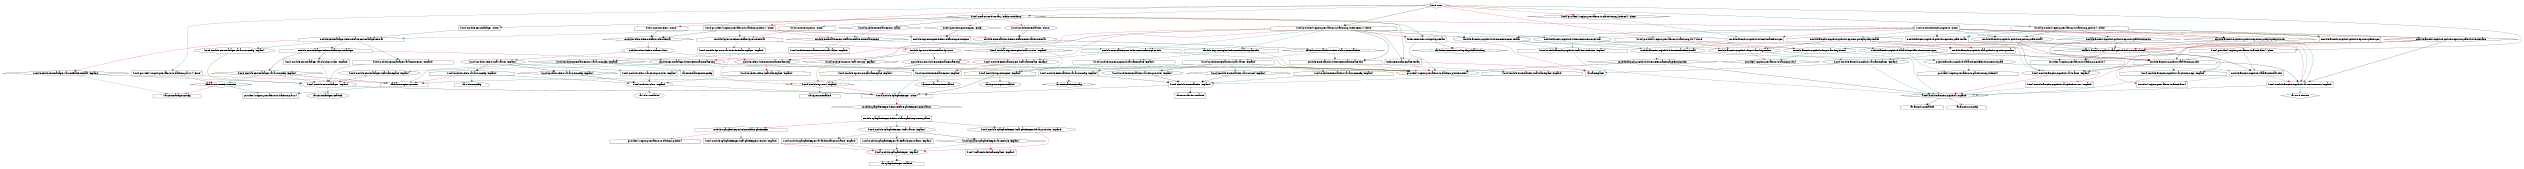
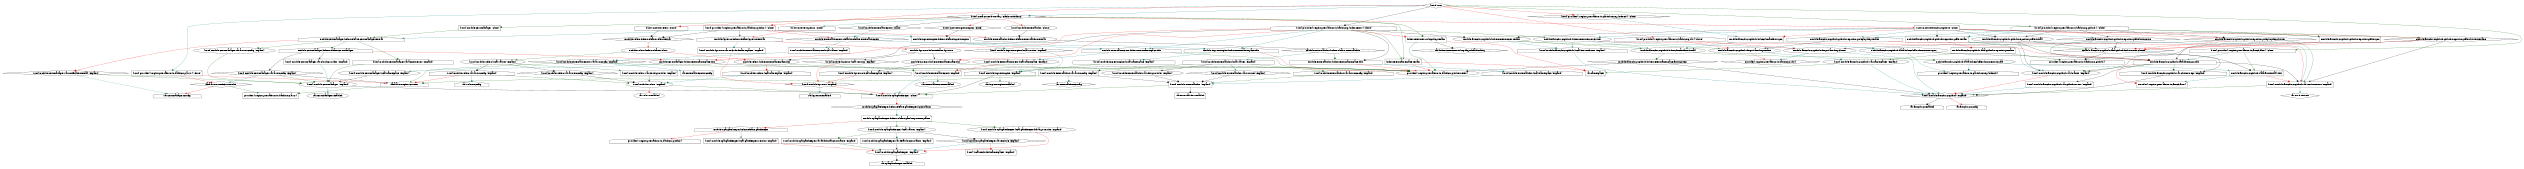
edge "module.fluxcd_v2_github.github_repository_deploy_key.tenant" -> "module.fluxcd_v2_github.data.github_repository.tenant": removed
edge "module.fluxcd_v2_github.data.flux_sync.this" -> "[root] module.fluxcd_v2_github.var.github_owner (expand)": color red -> black
edge "[root] module.fluxcd_v2_github.var.cluster_repo (expand)" -> "[root] module.fluxcd_v2_github (expand)": color teal -> black
